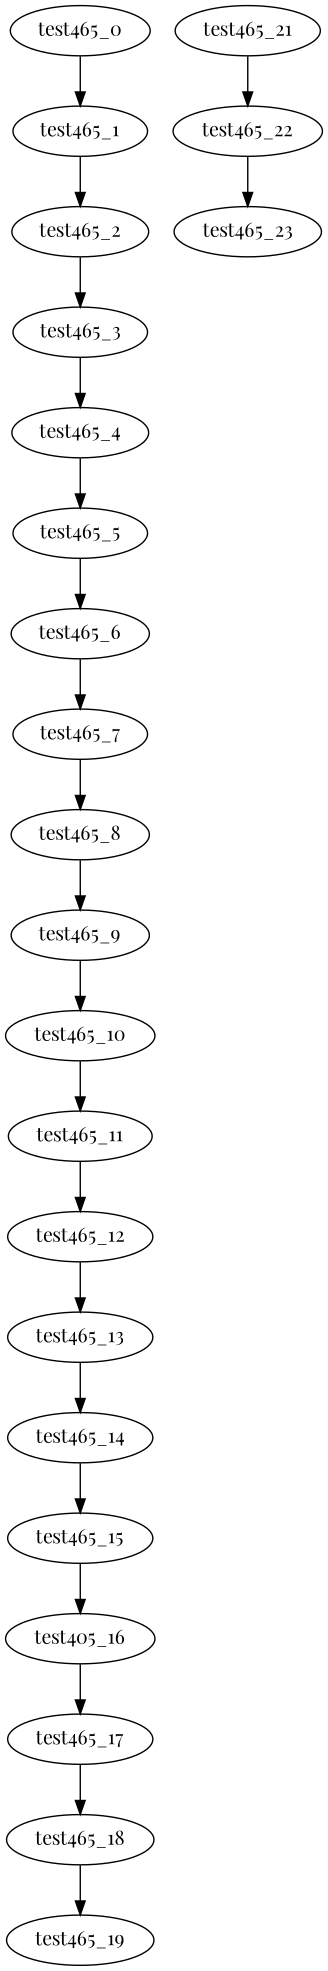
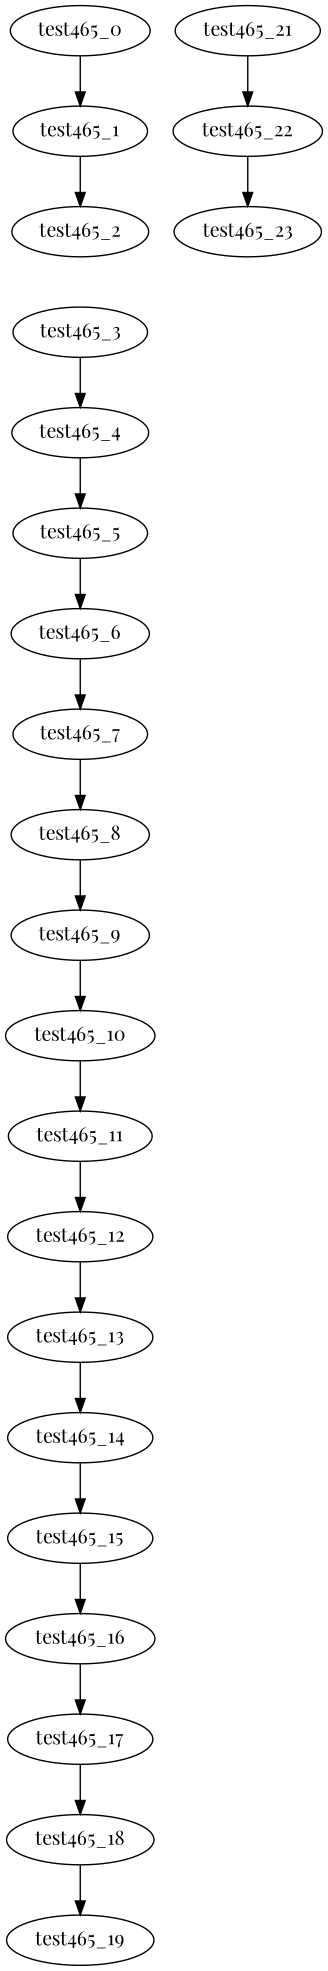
edge "test465_2" -> "test465_3": removed
node "test405_16": label "test405_16" -> "test465_16"
